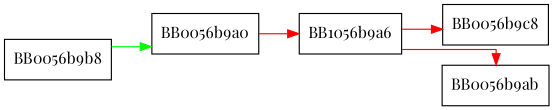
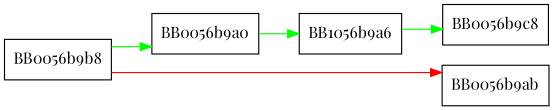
edge "BB1056b9a6" -> "BB0056b9c8": color red -> green
edge "BB0056b9a0" -> "BB1056b9a6": color red -> green
edge "BB1056b9a6" -> "BB0056b9ab": now "BB0056b9b8" -> "BB0056b9ab"
